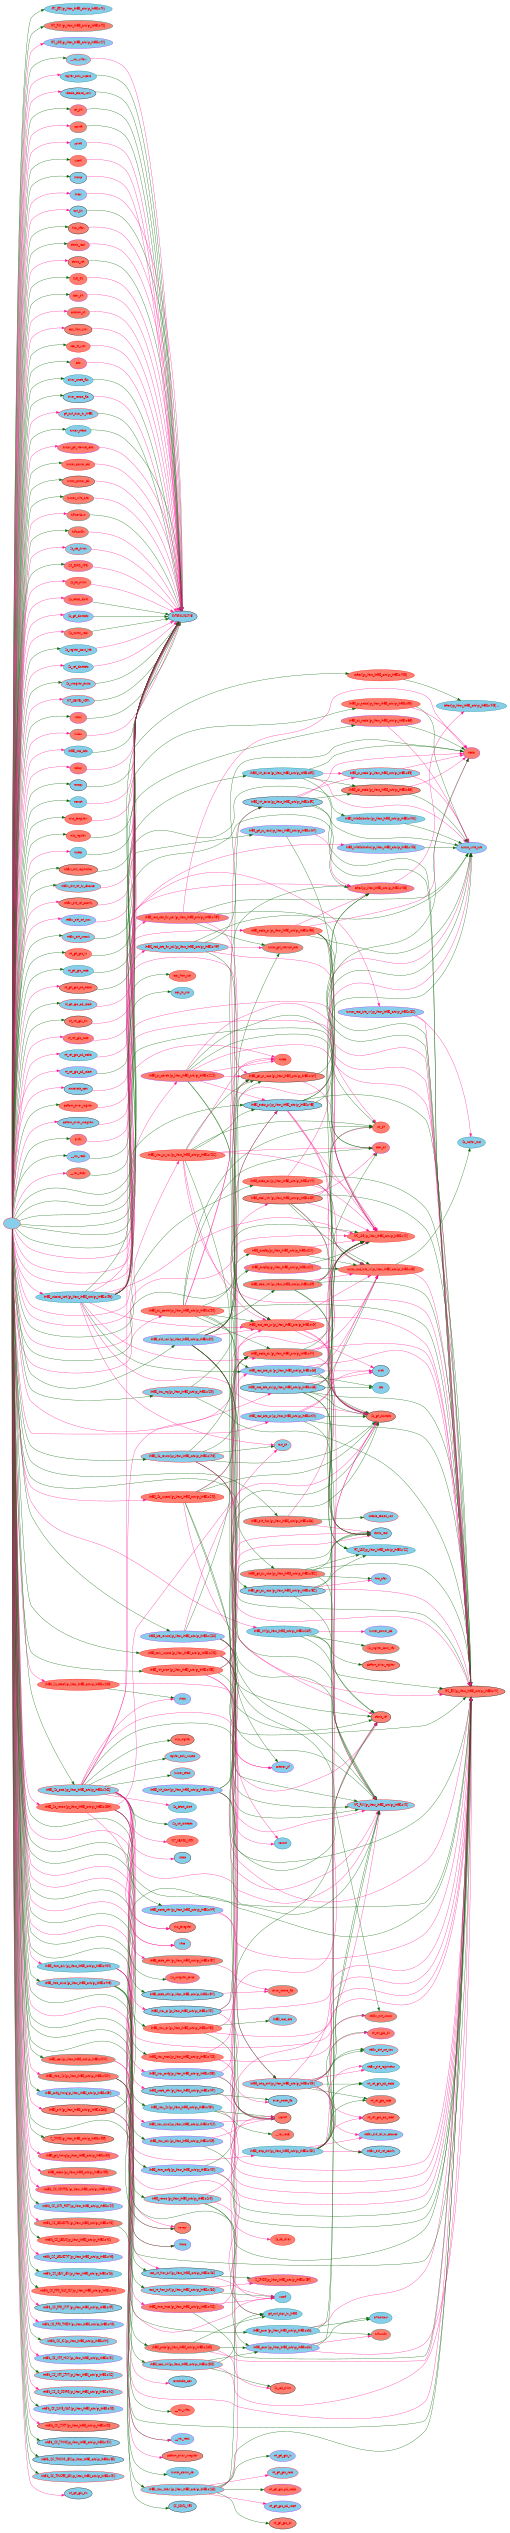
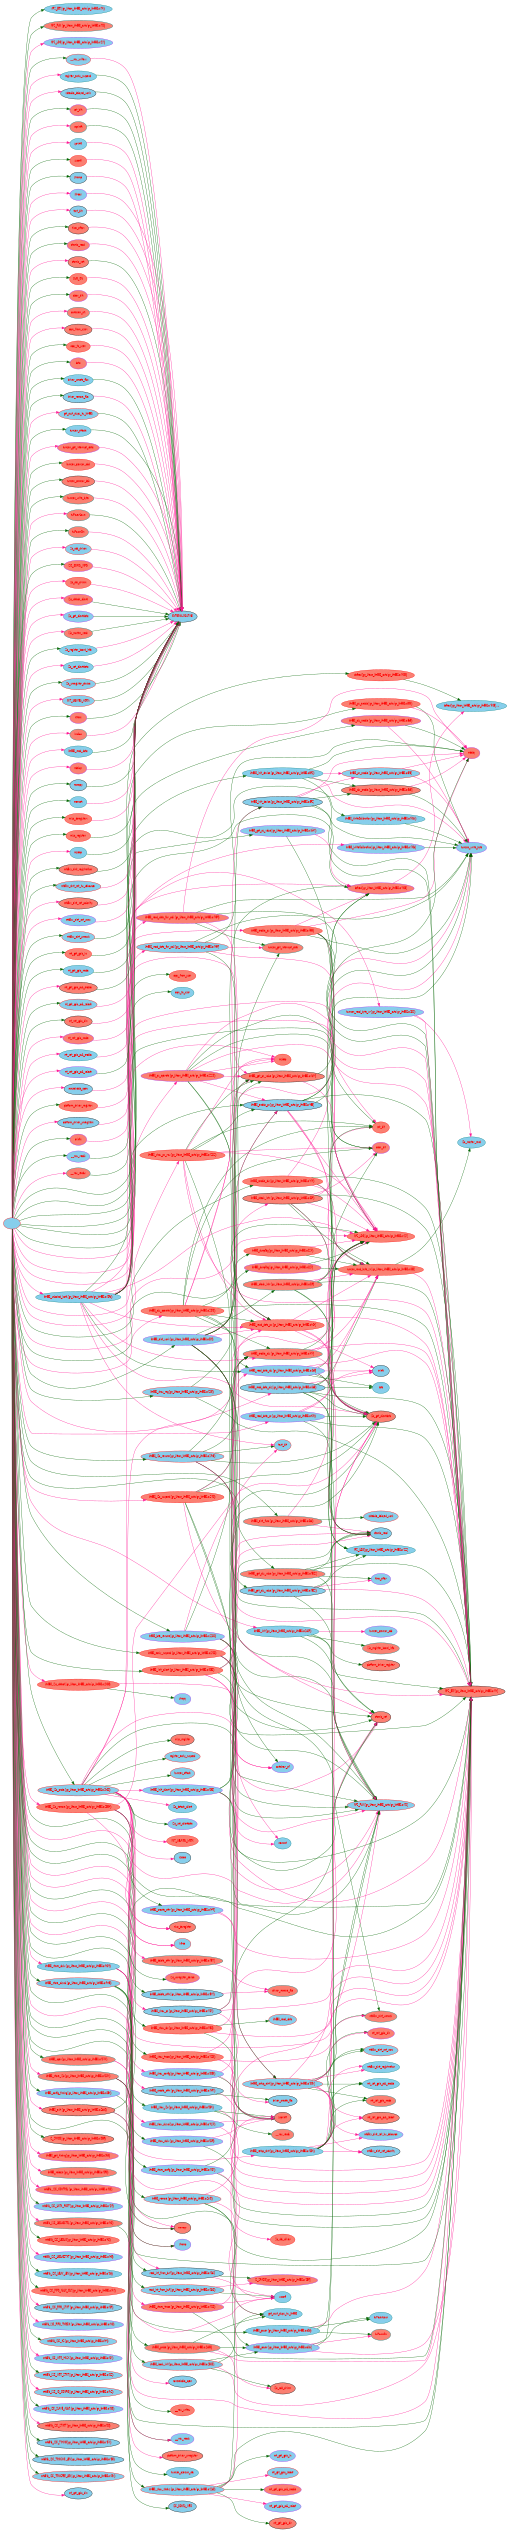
edge "test_bit:" -> "EXTERNAL ROUTINE": color darkgreen -> deeppink
edge "ltr558_i2c_probe [gn_liteon_ltr558_auto/gn_ltr558.c:2408]:" -> "strcpy": now "ltr558_i2c_probe [gn_liteon_ltr558_auto/gn_ltr558.c:2408]:" -> "ltr558_init_client [gn_liteon_ltr558_auto/gn_ltr558.c:1058]"
edge "ltr558_setup_eint [gn_liteon_ltr558_auto/gn_ltr558.c:1034]" -> "mt65xx_eint_set_polarity": color darkgreen -> deeppink
node "mt_get_gpio_mode": label "mt_get_gpio_mode" -> "mt_get_gpio_select"
